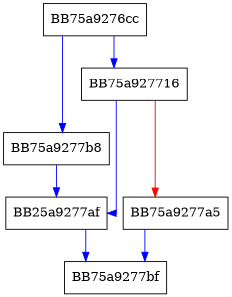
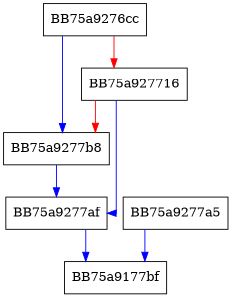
edge "BB75a9276cc" -> "BB75a927716": color blue -> red
edge "BB75a927716" -> "BB75a9277a5": now "BB75a927716" -> "BB75a9277b8"
node "BB25a9277af": label "BB25a9277af" -> "BB75a9277af"
node "BB75a9277bf": label "BB75a9277bf" -> "BB75a9177bf"
